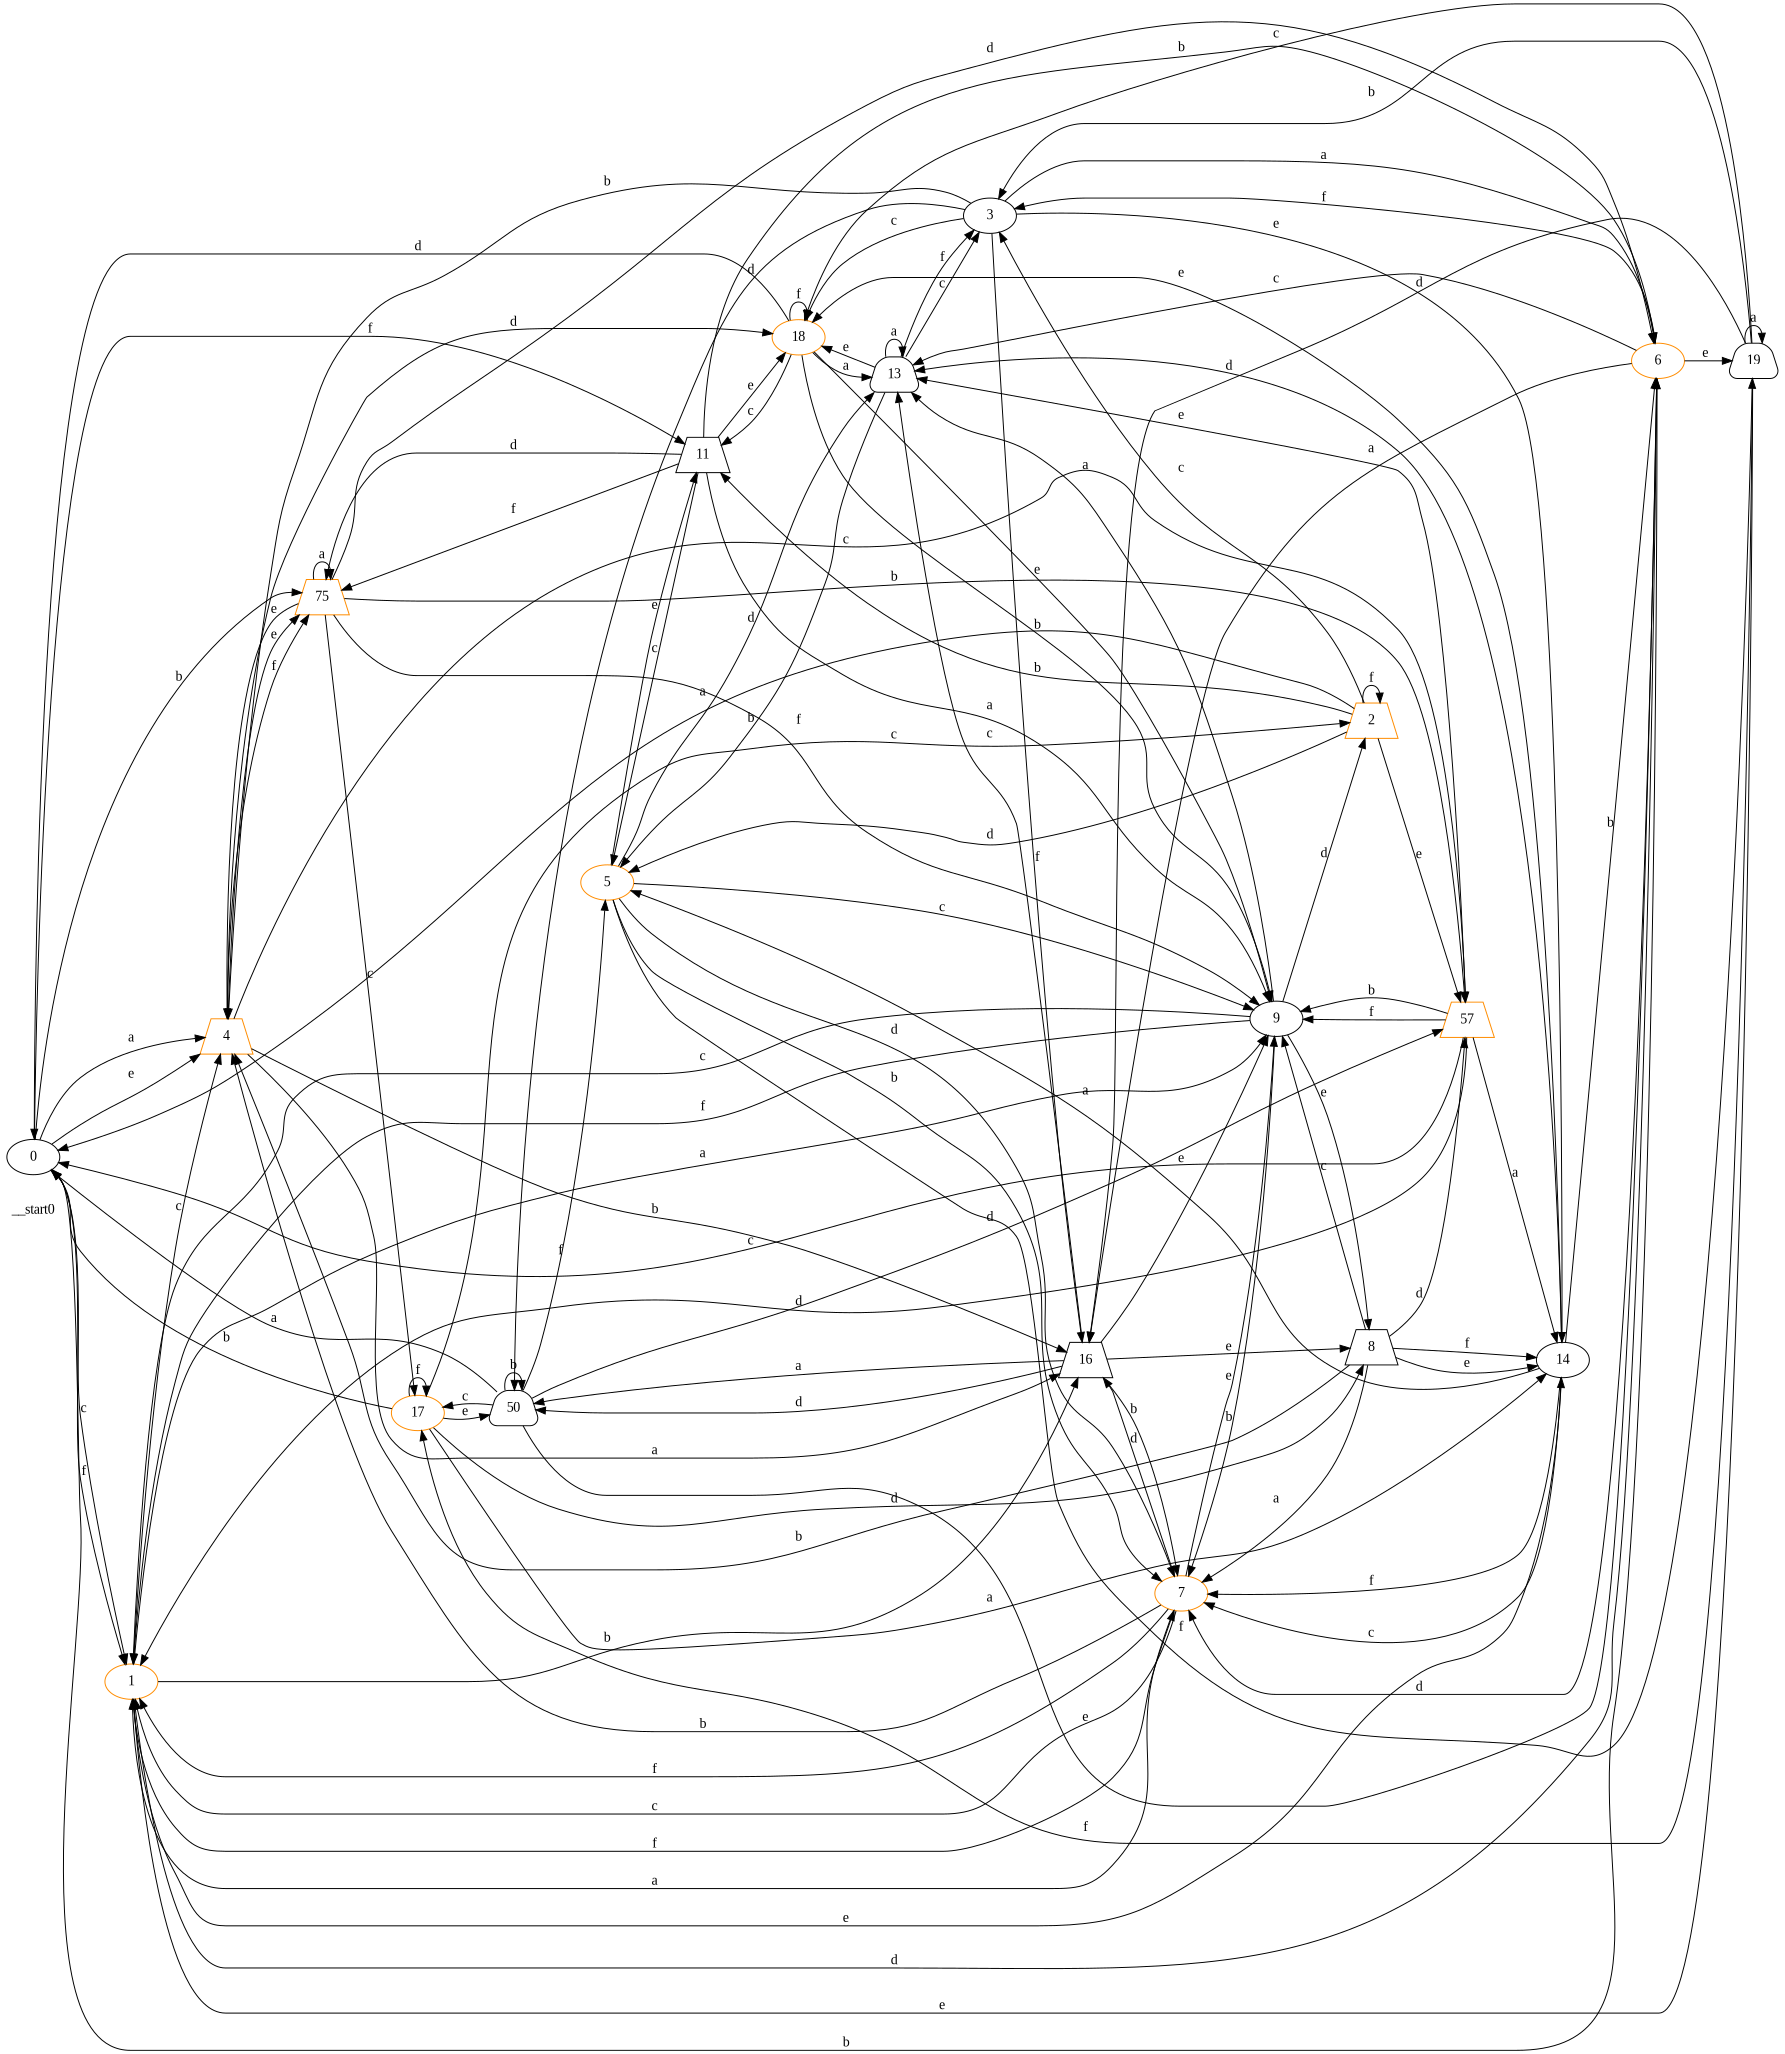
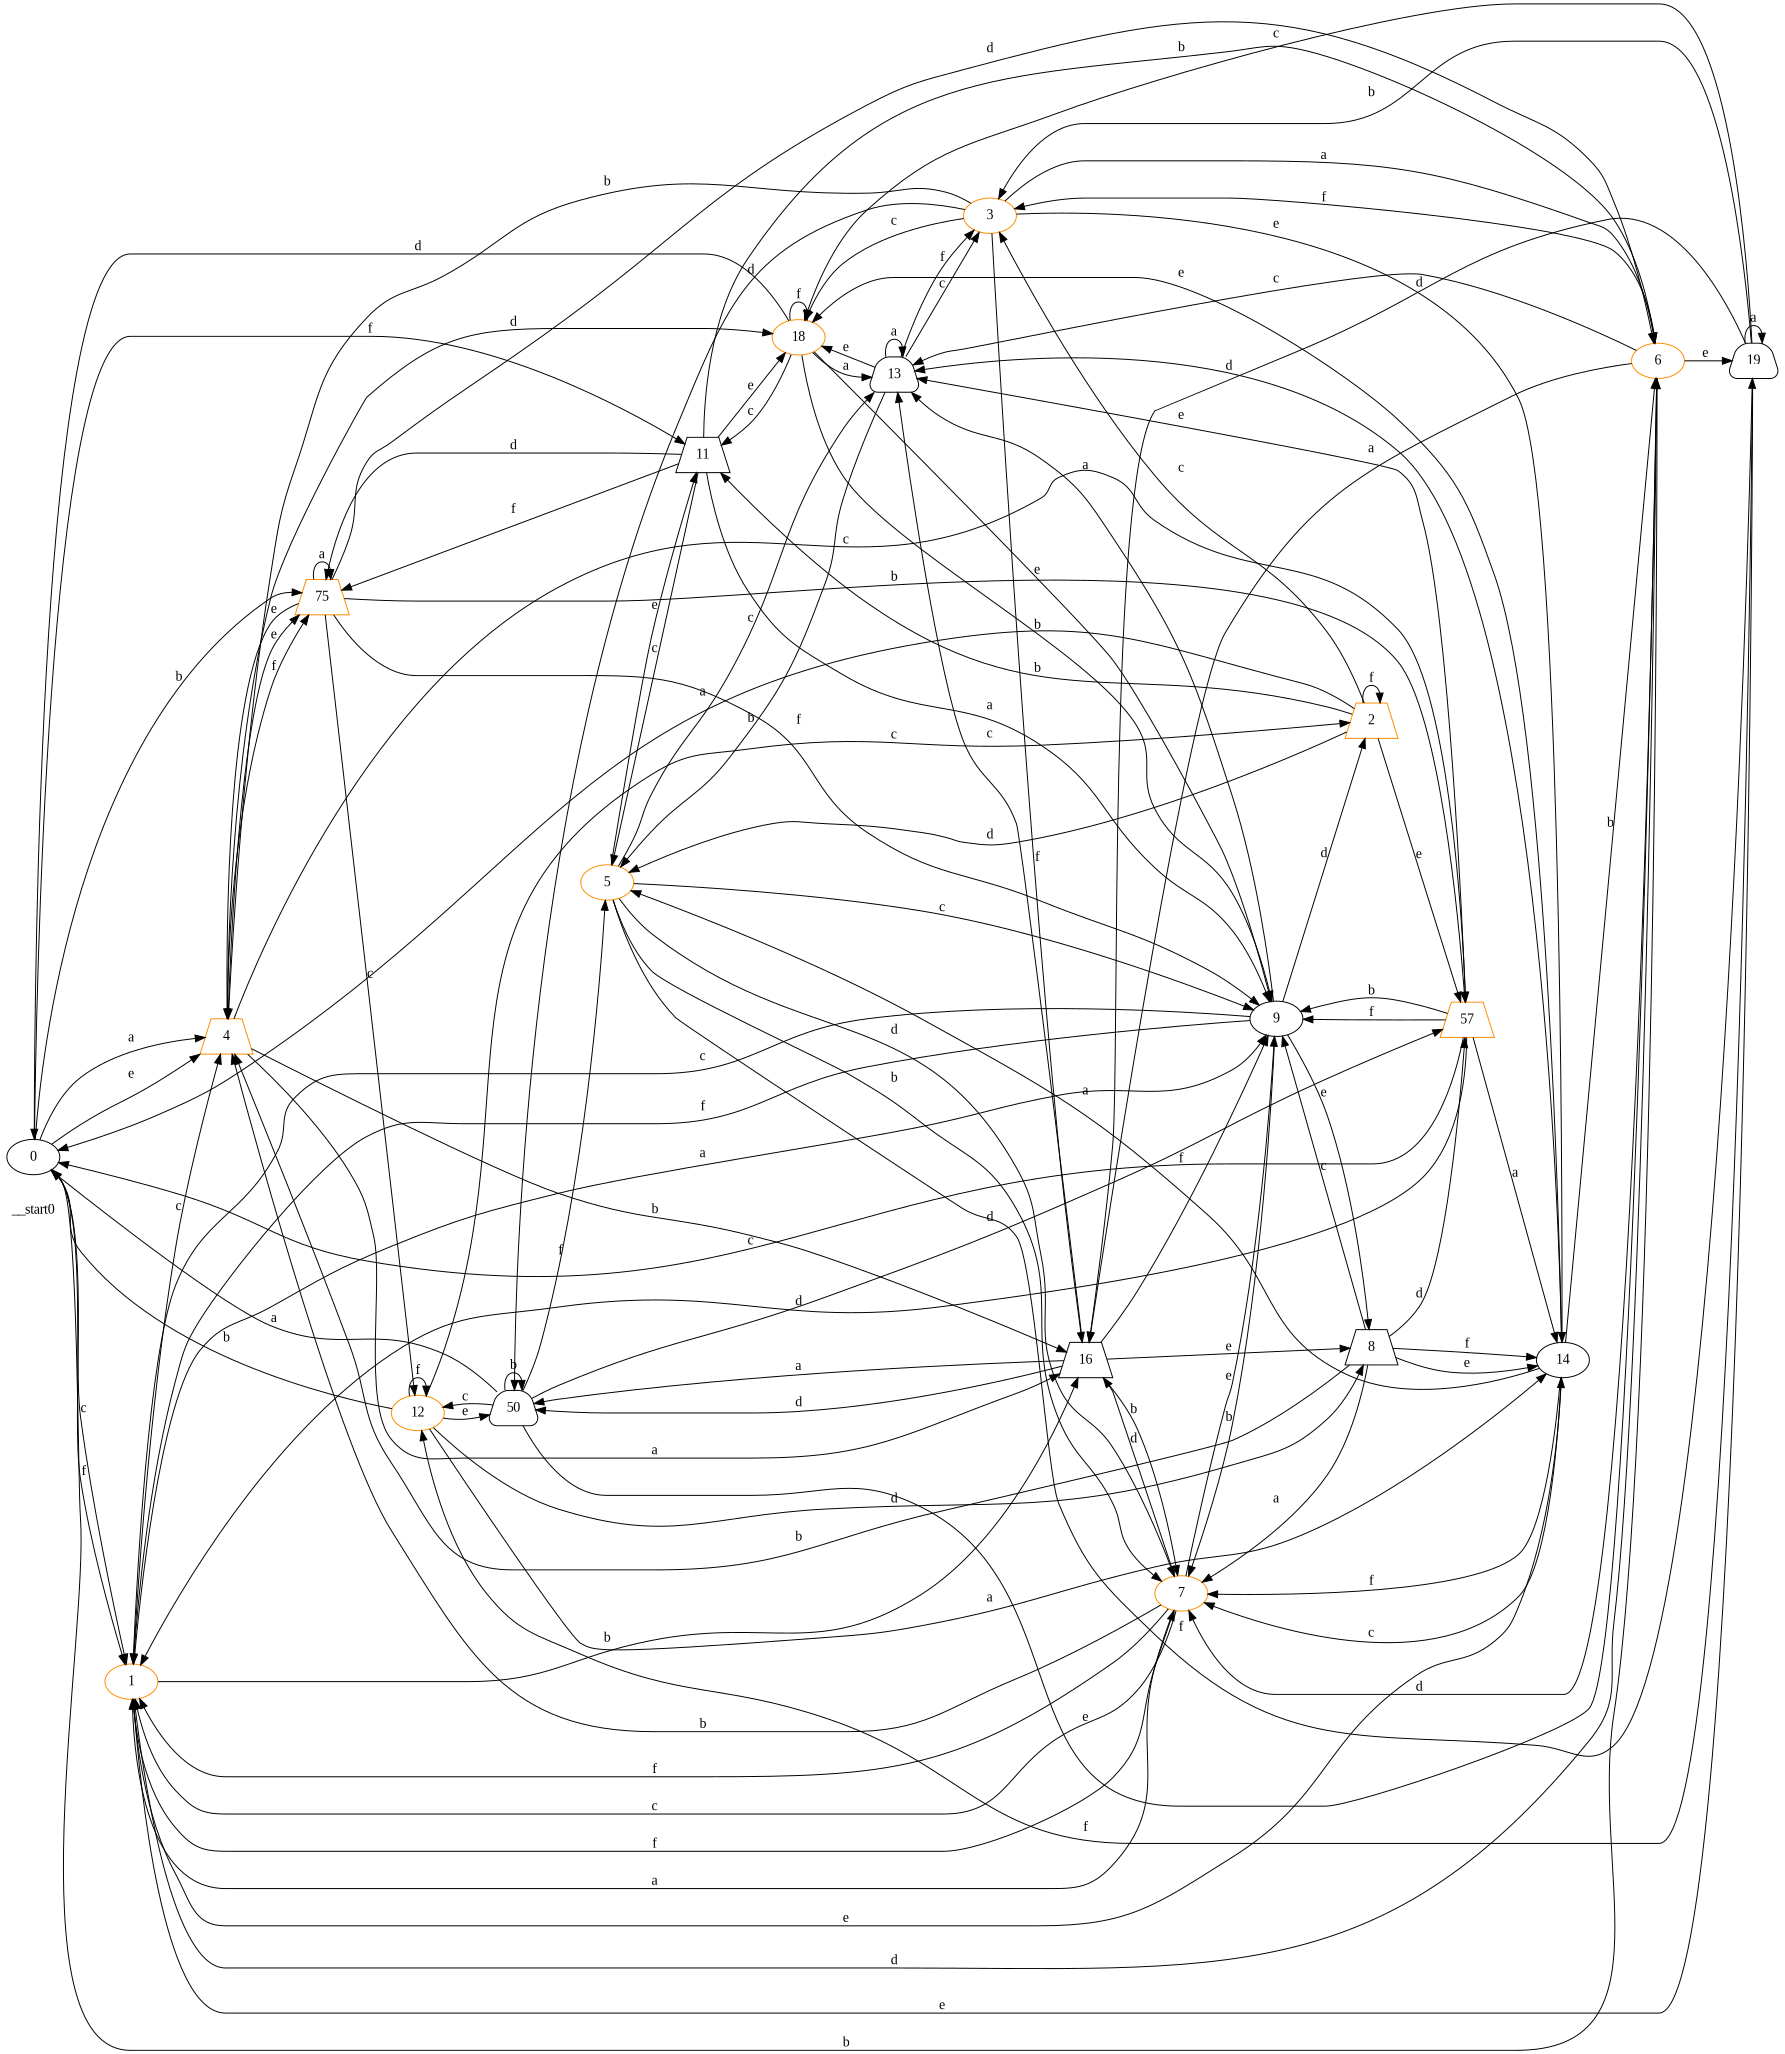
node "3": color black -> darkorange
edge "5" -> "13": label "d" -> "c"
edge "16" -> "9": label "e" -> "f"
node "17": label "17" -> "12"
